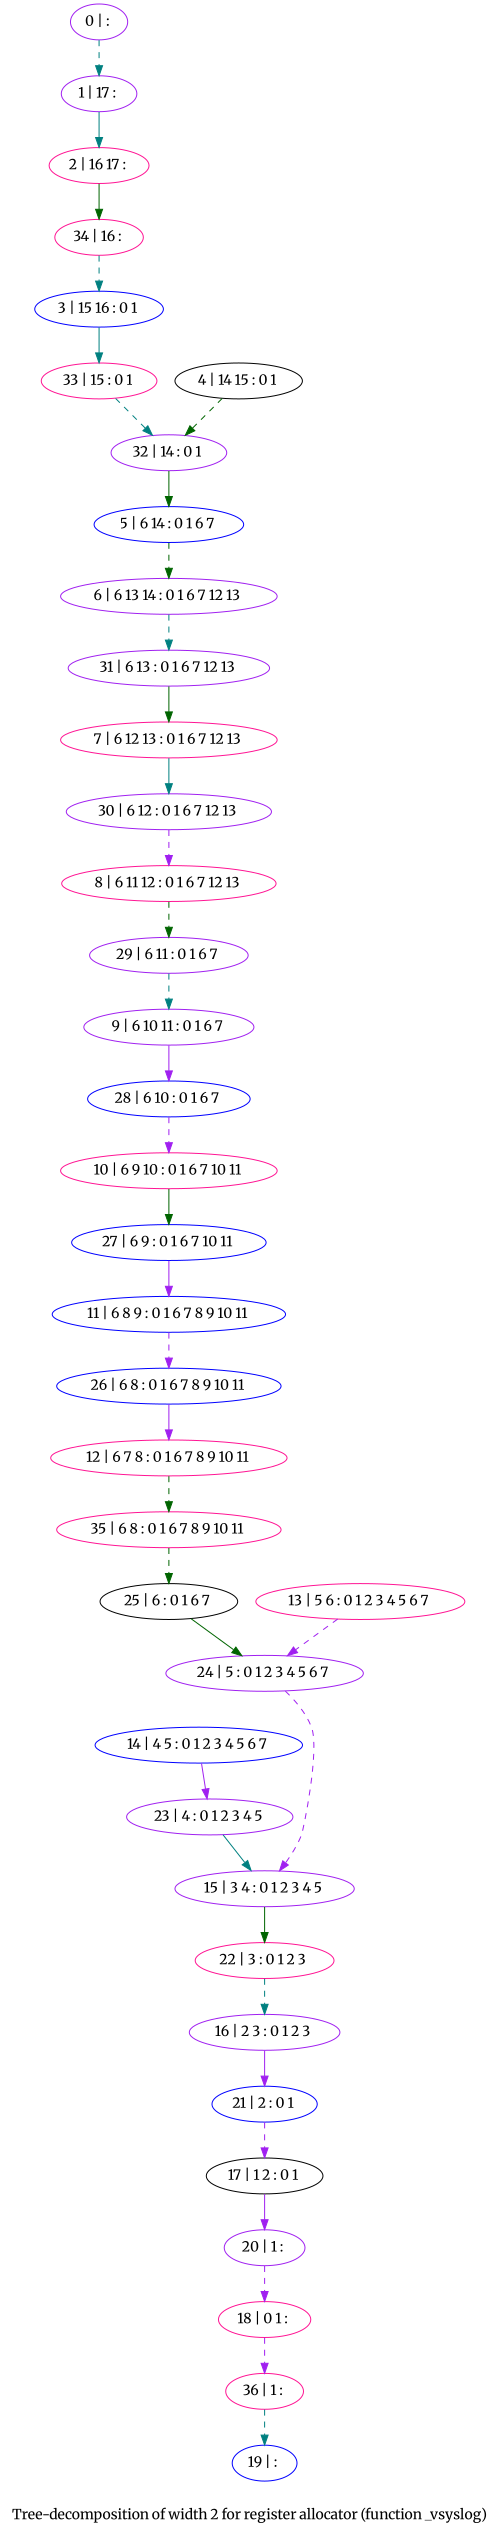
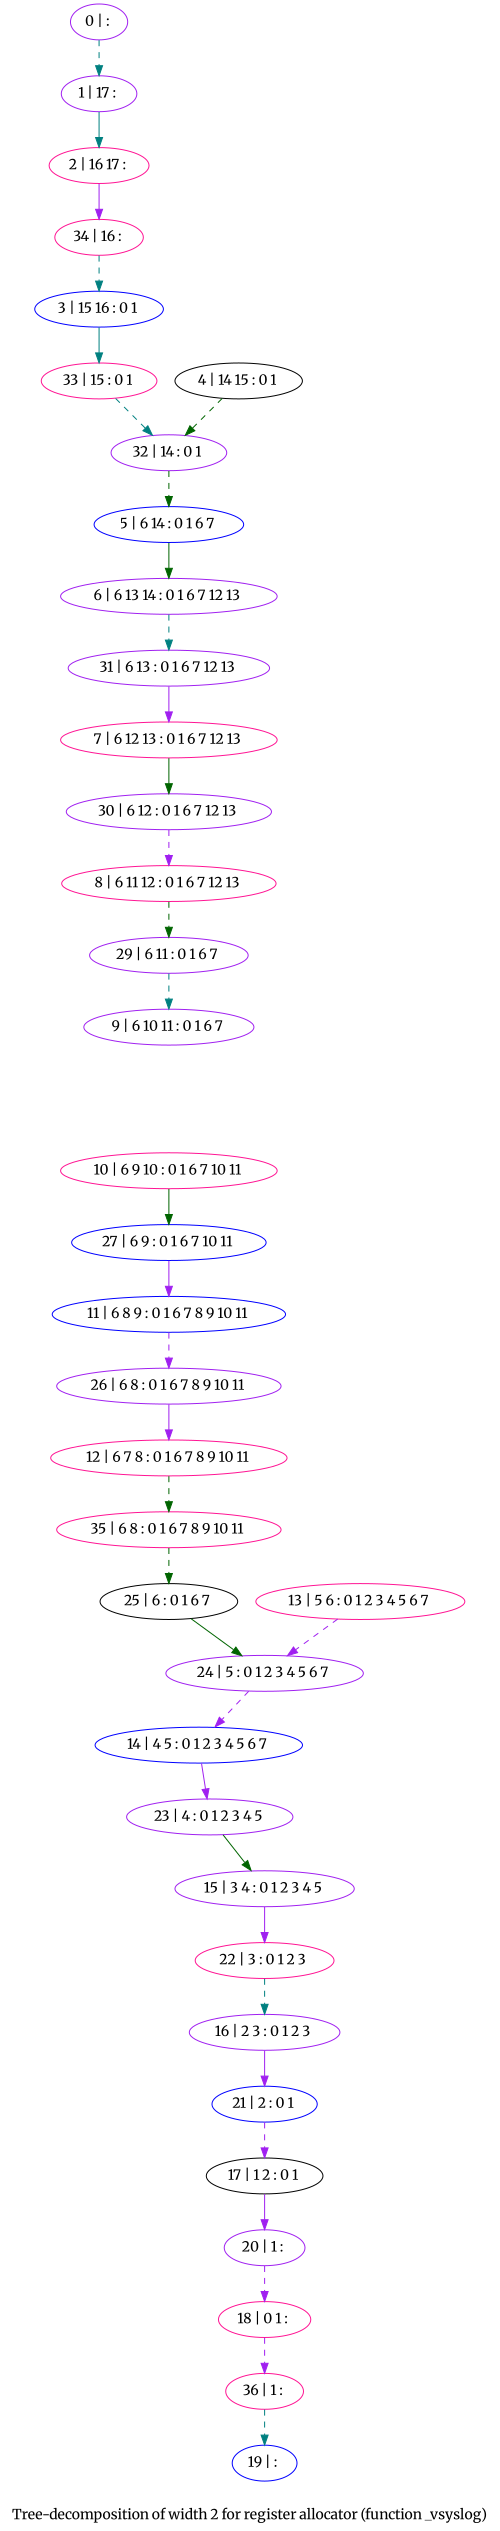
edge "2 | 16 17 :" -> "34 | 16 :": color darkgreen -> purple
edge "32 | 14 : 0 1" -> "5 | 6 14 : 0 1 6 7": style solid -> dashed
edge "5 | 6 14 : 0 1 6 7" -> "6 | 6 13 14 : 0 1 6 7 12 13": style dashed -> solid
edge "31 | 6 13 : 0 1 6 7 12 13" -> "7 | 6 12 13 : 0 1 6 7 12 13": color darkgreen -> purple
edge "7 | 6 12 13 : 0 1 6 7 12 13" -> "30 | 6 12 : 0 1 6 7 12 13": color teal -> darkgreen
node "28 | 6 10 : 0 1 6 7": removed
node "26 | 6 8 : 0 1 6 7 8 9 10 11": color blue -> purple
edge "24 | 5 : 0 1 2 3 4 5 6 7" -> "15 | 3 4 : 0 1 2 3 4 5": now "24 | 5 : 0 1 2 3 4 5 6 7" -> "14 | 4 5 : 0 1 2 3 4 5 6 7"
edge "23 | 4 : 0 1 2 3 4 5" -> "15 | 3 4 : 0 1 2 3 4 5": color teal -> darkgreen
edge "15 | 3 4 : 0 1 2 3 4 5" -> "22 | 3 : 0 1 2 3": color darkgreen -> purple
